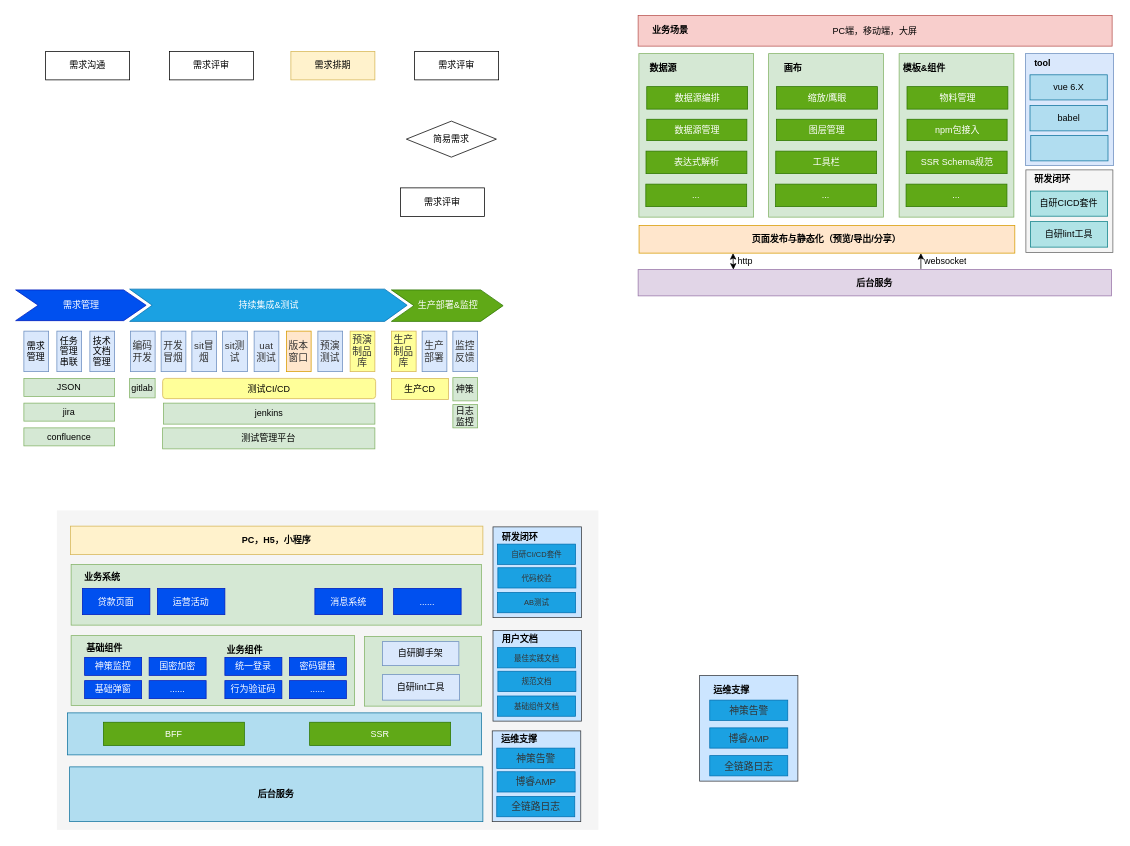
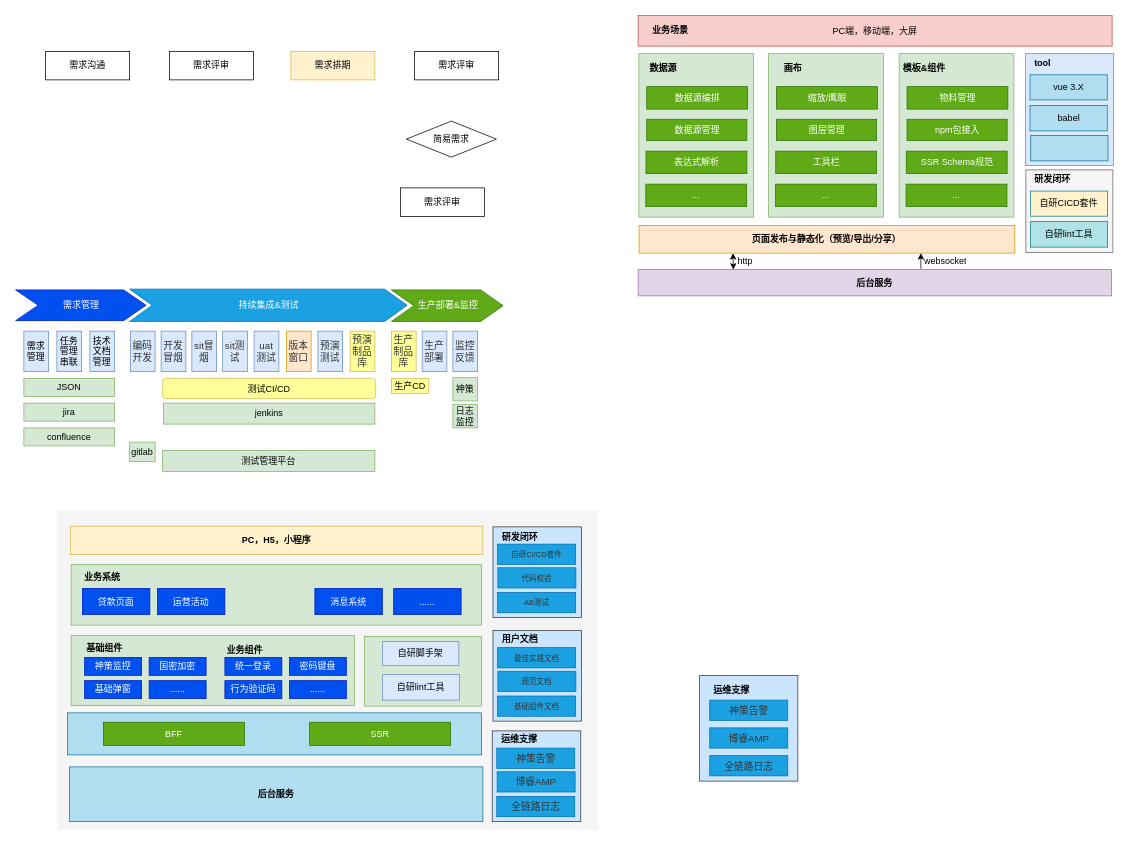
node "vue 6.X": label "vue 6.X" -> "vue 3.X"
node "自研CICD套件": fillcolor #b0e3e6 -> #fff2cc
node "gitlab": moved (142, 388) -> (142, 452)
node "生产CD": size 57x21 -> 38x15
node "测试管理平台": moved (269, 438) -> (269, 461)
